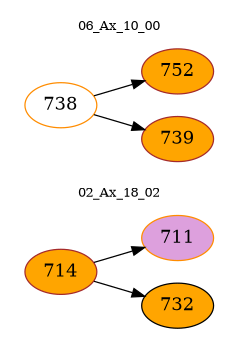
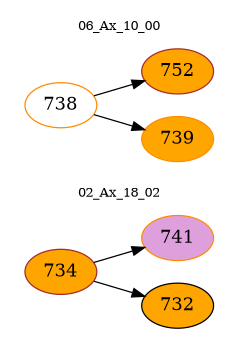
node "739": color brown -> darkorange
node "711": label "711" -> "741"
node "714": label "714" -> "734"
